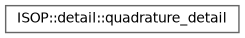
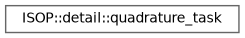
node "ISOP::detail::quadrature_detail": label "ISOP::detail::quadrature_detail" -> "ISOP::detail::quadrature_task"
